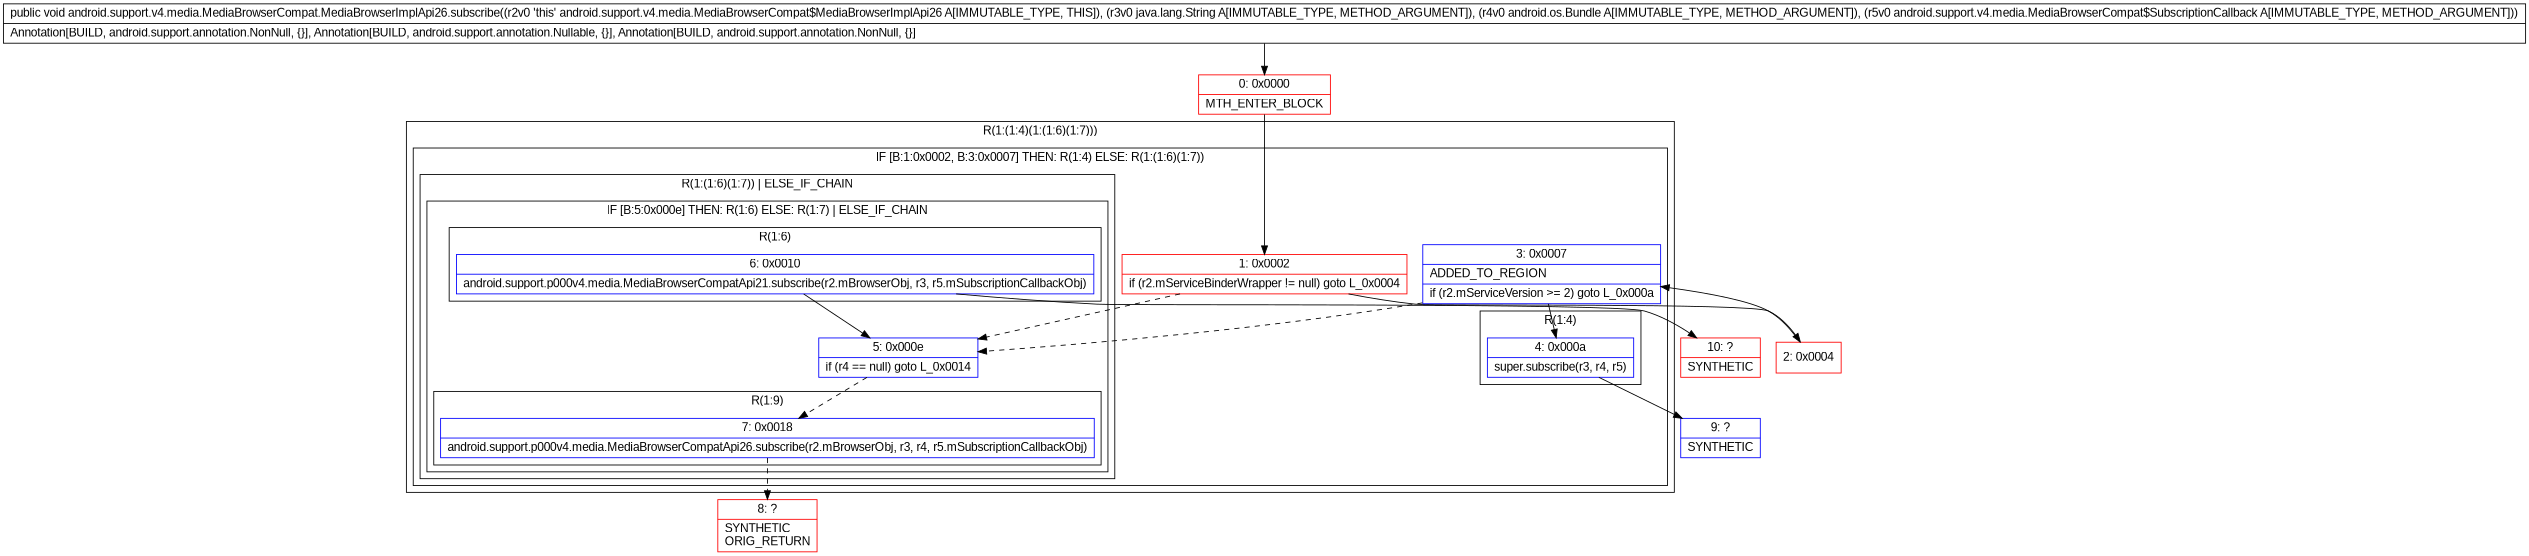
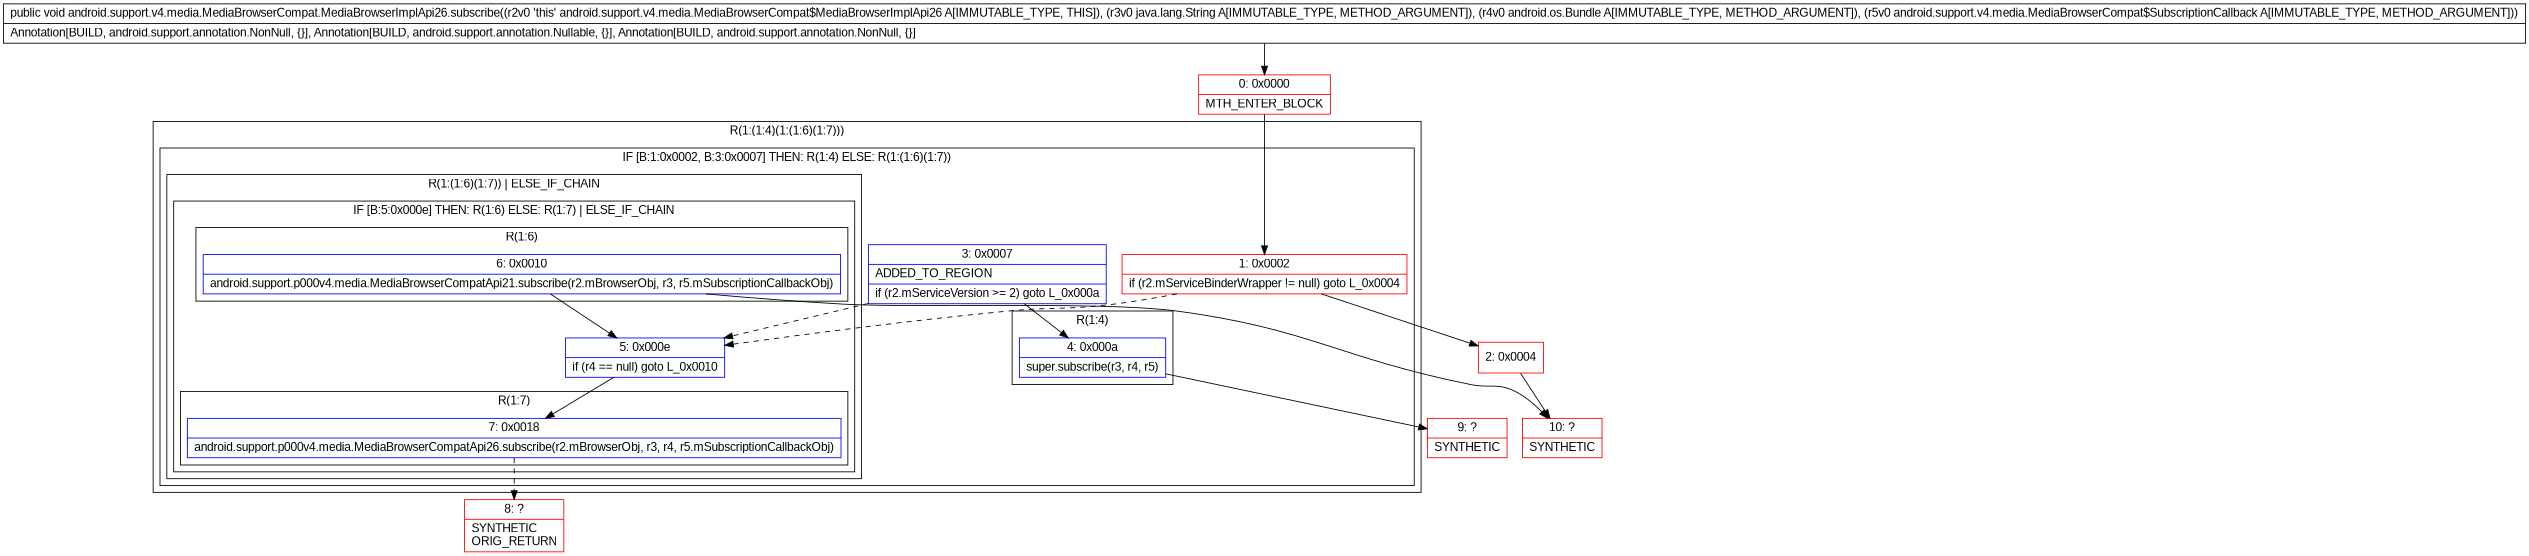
edge "2: 0x0004" -> "3: 0x0007": now "2: 0x0004" -> "10: ?"
node "5: 0x000e": text "if (r4 == null) goto L_0x0014" -> "if (r4 == null) goto L_0x0010"
edge "5: 0x000e" -> "7: 0x0018": style dashed -> solid
cluster "R(1:9)": label "R(1:9)" -> "R(1:7)"
node "9: ?": color blue -> red
